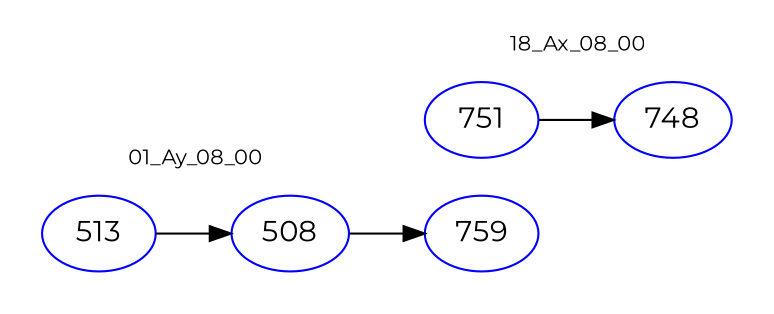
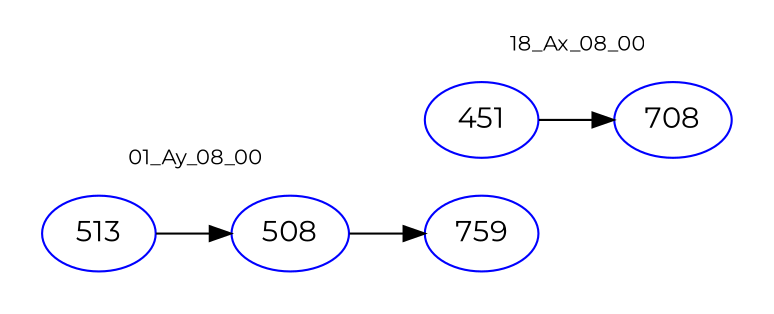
node "751": label "751" -> "451"
node "748": label "748" -> "708"
